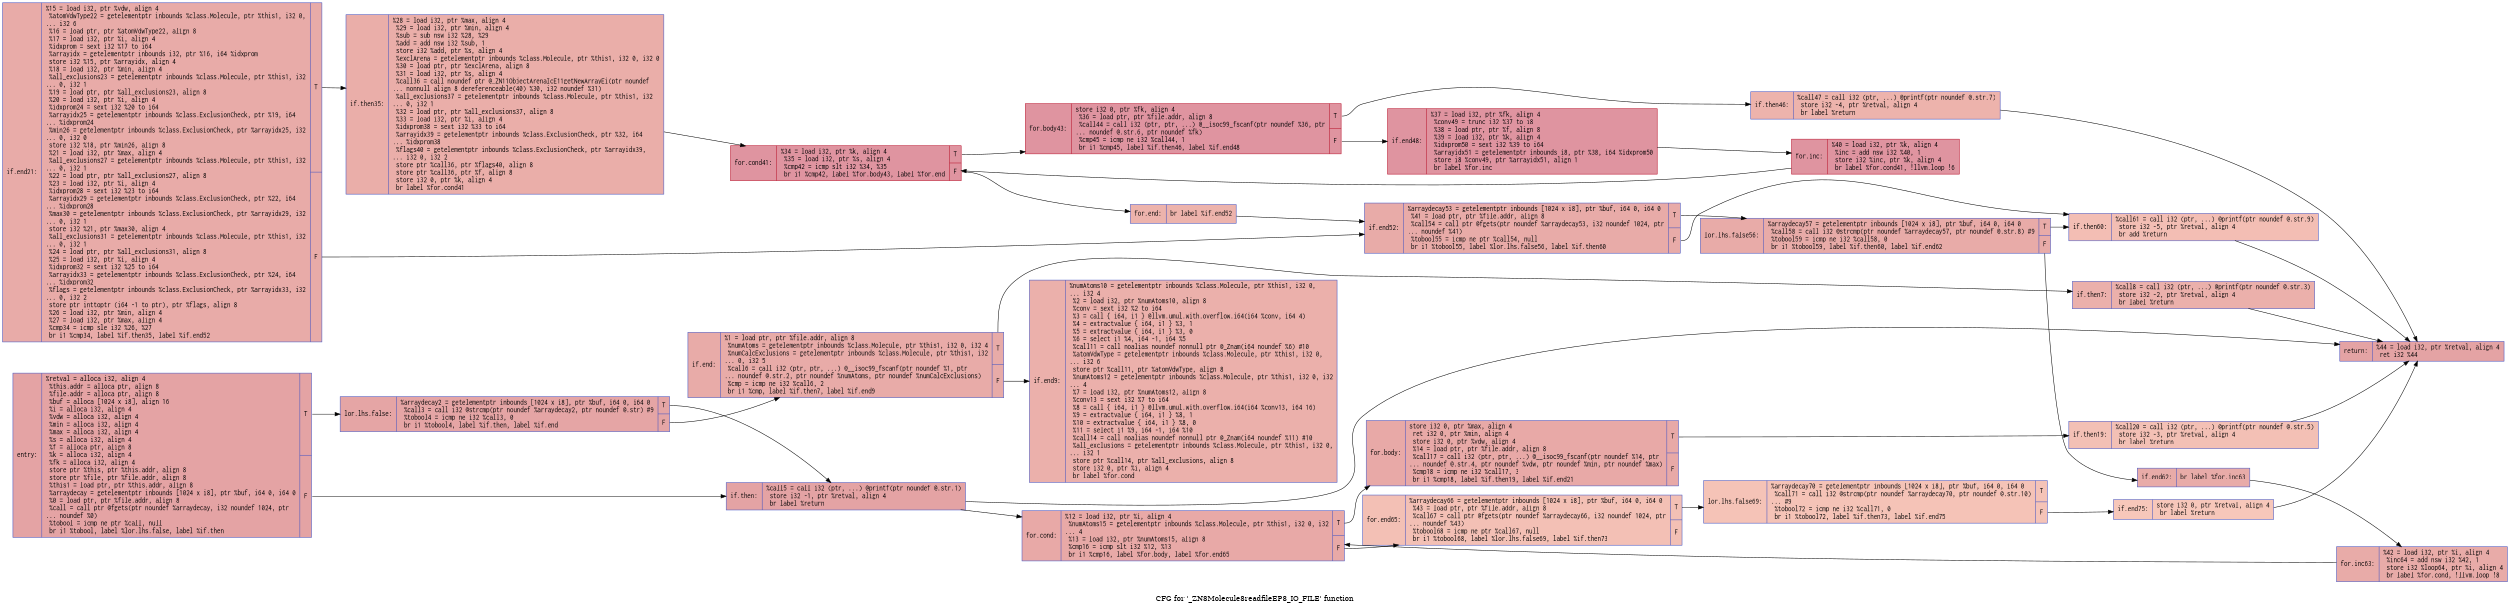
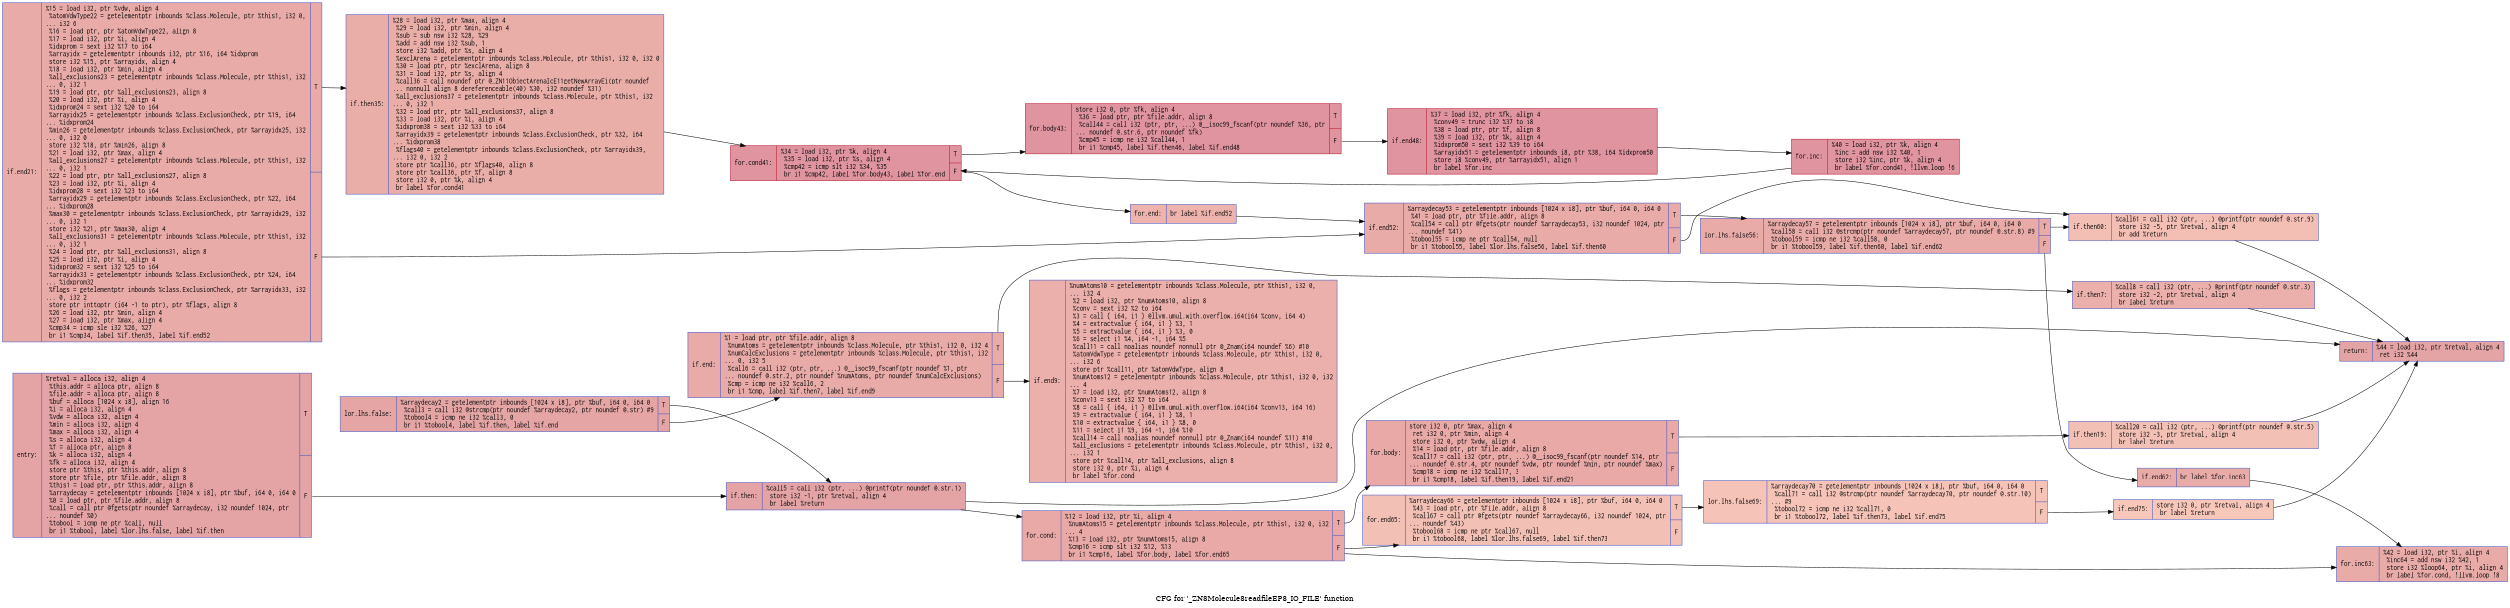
node "if.then46:": removed
edge "entry:" -> "lor.lhs.false:": removed
edge "for.inc63:" -> "for.cond:": reversed
